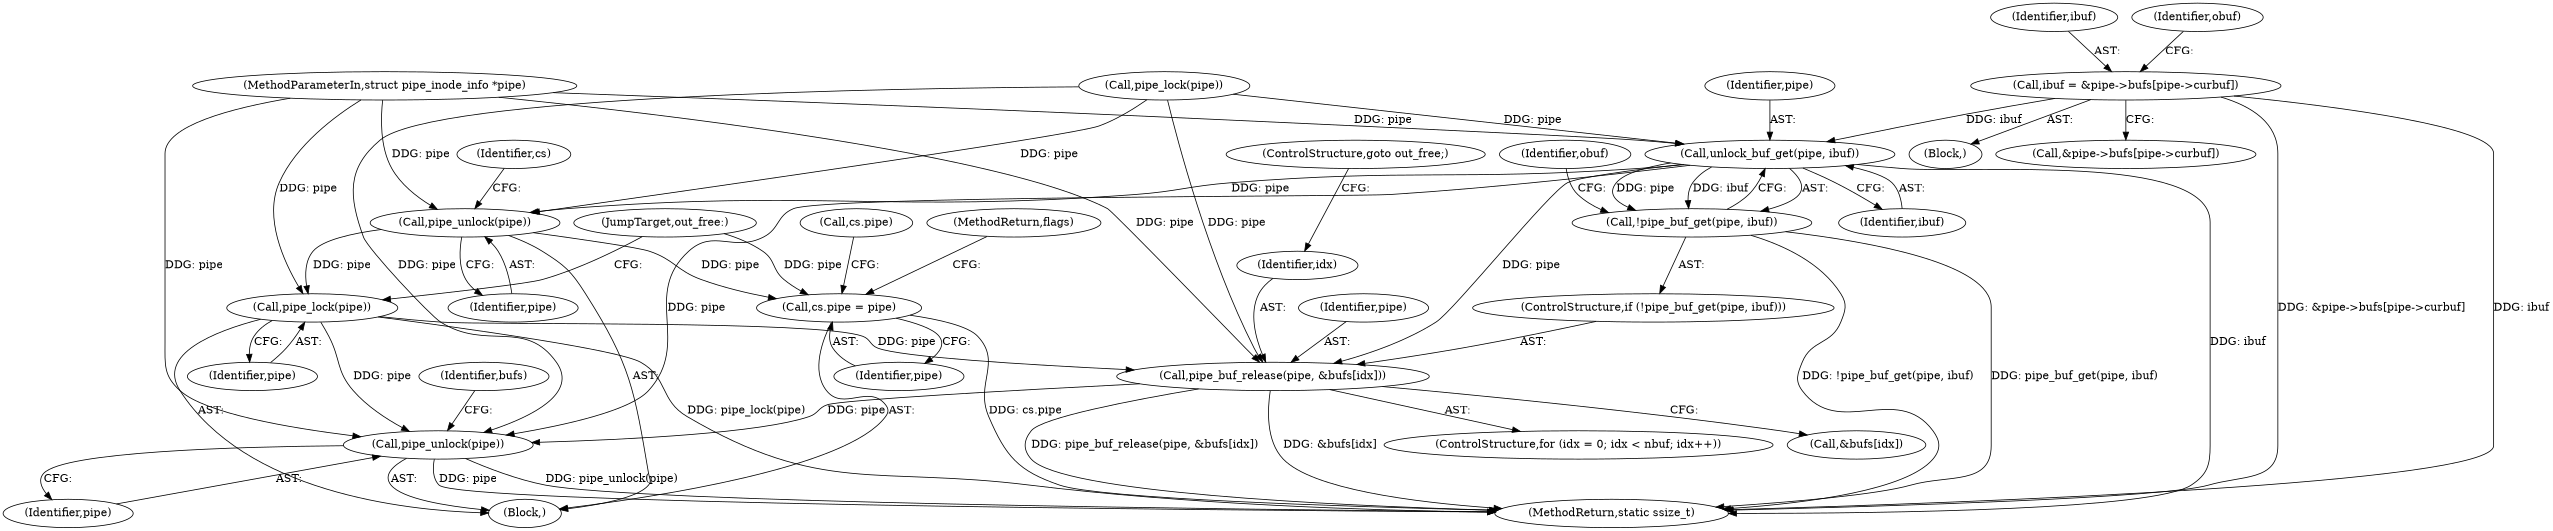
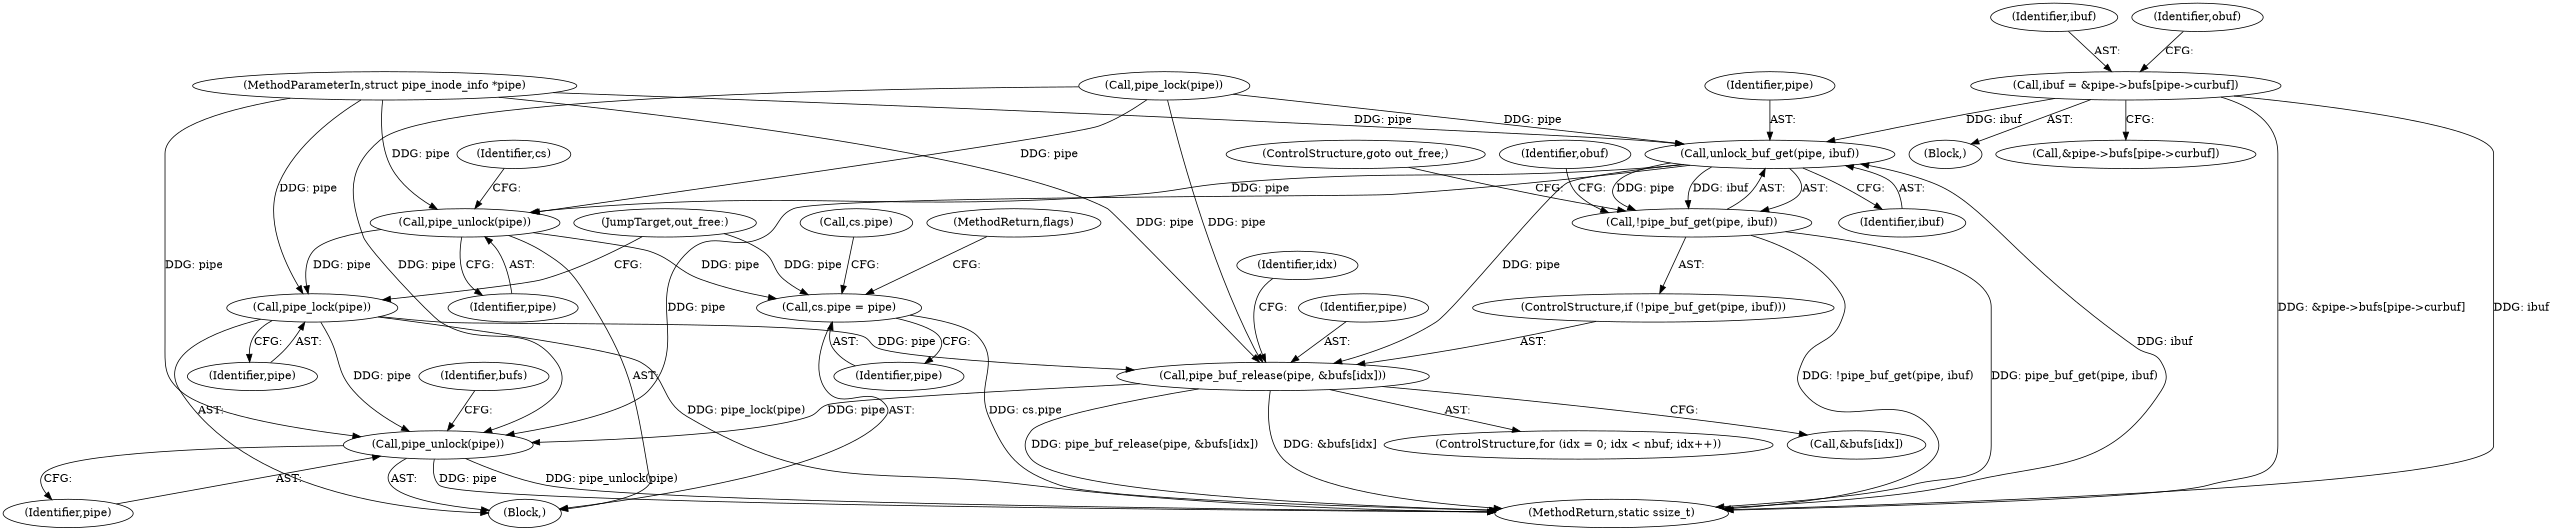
edge "(Call,!pipe_buf_get(pipe, ibuf))" -> "(Call,unlock_buf_get(pipe, ibuf))": label "CFG: " -> "AST: "
edge "(ControlStructure,goto out_free;)" -> "(Identifier,idx)": now "(ControlStructure,goto out_free;)" -> "(Call,!pipe_buf_get(pipe, ibuf))"
edge "(Identifier,idx)" -> "(Call,pipe_buf_release(pipe, &bufs[idx]))": label "AST: " -> "CFG: "
edge "(Call,unlock_buf_get(pipe, ibuf))" -> "(MethodReturn,static ssize_t)": reversed
